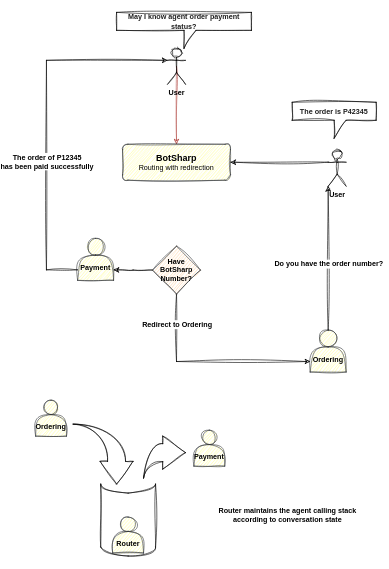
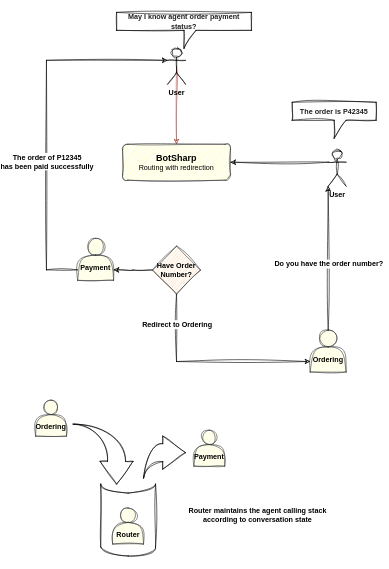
node "Have BotSharp Number?": label "Have BotSharp Number?" -> "Have Order Number?"
node "Router maintains the agent calling stack according to conversation state": moved (288, 515) -> (258, 515)
node "Router": moved (128, 536) -> (128, 527)
